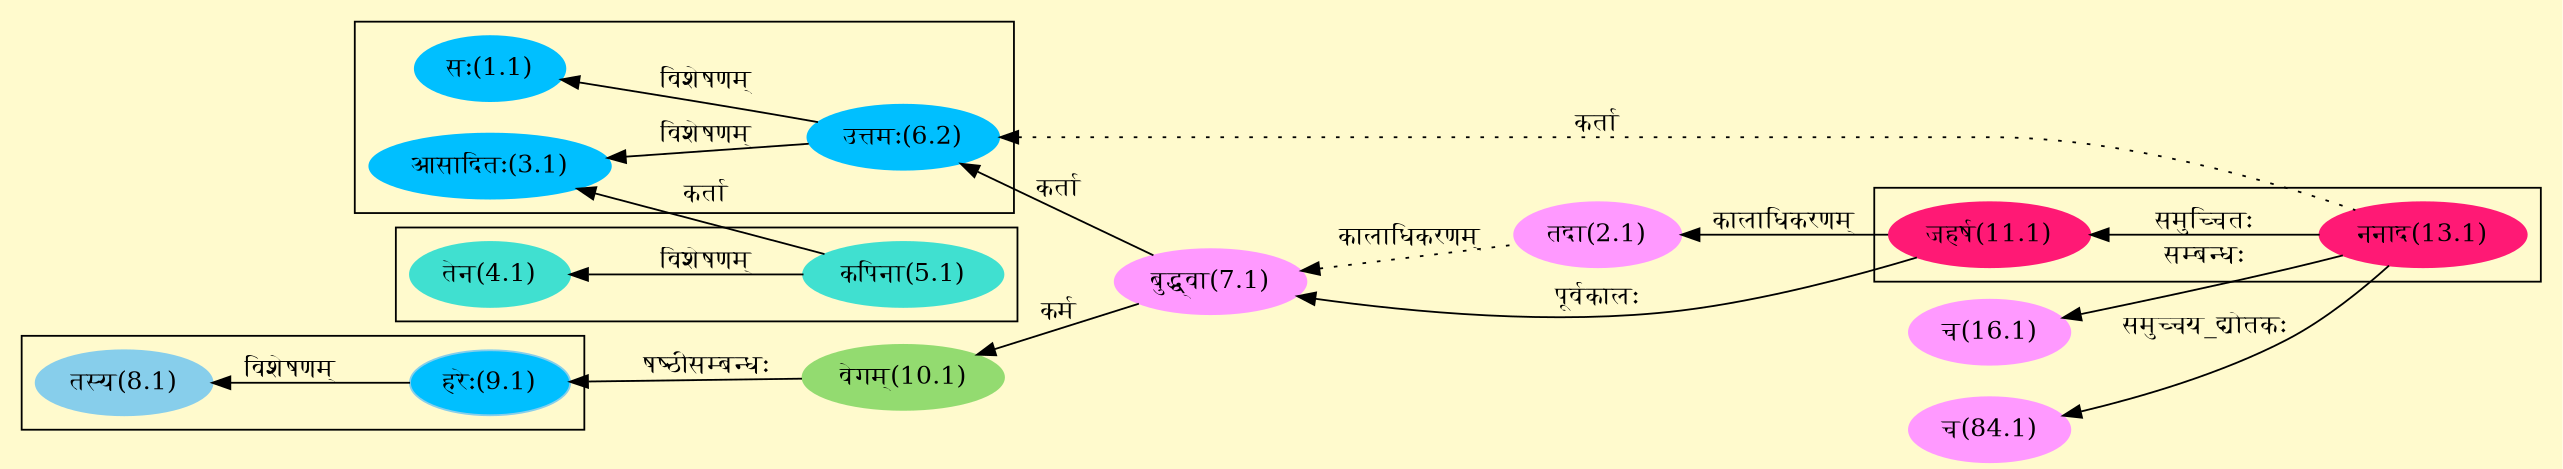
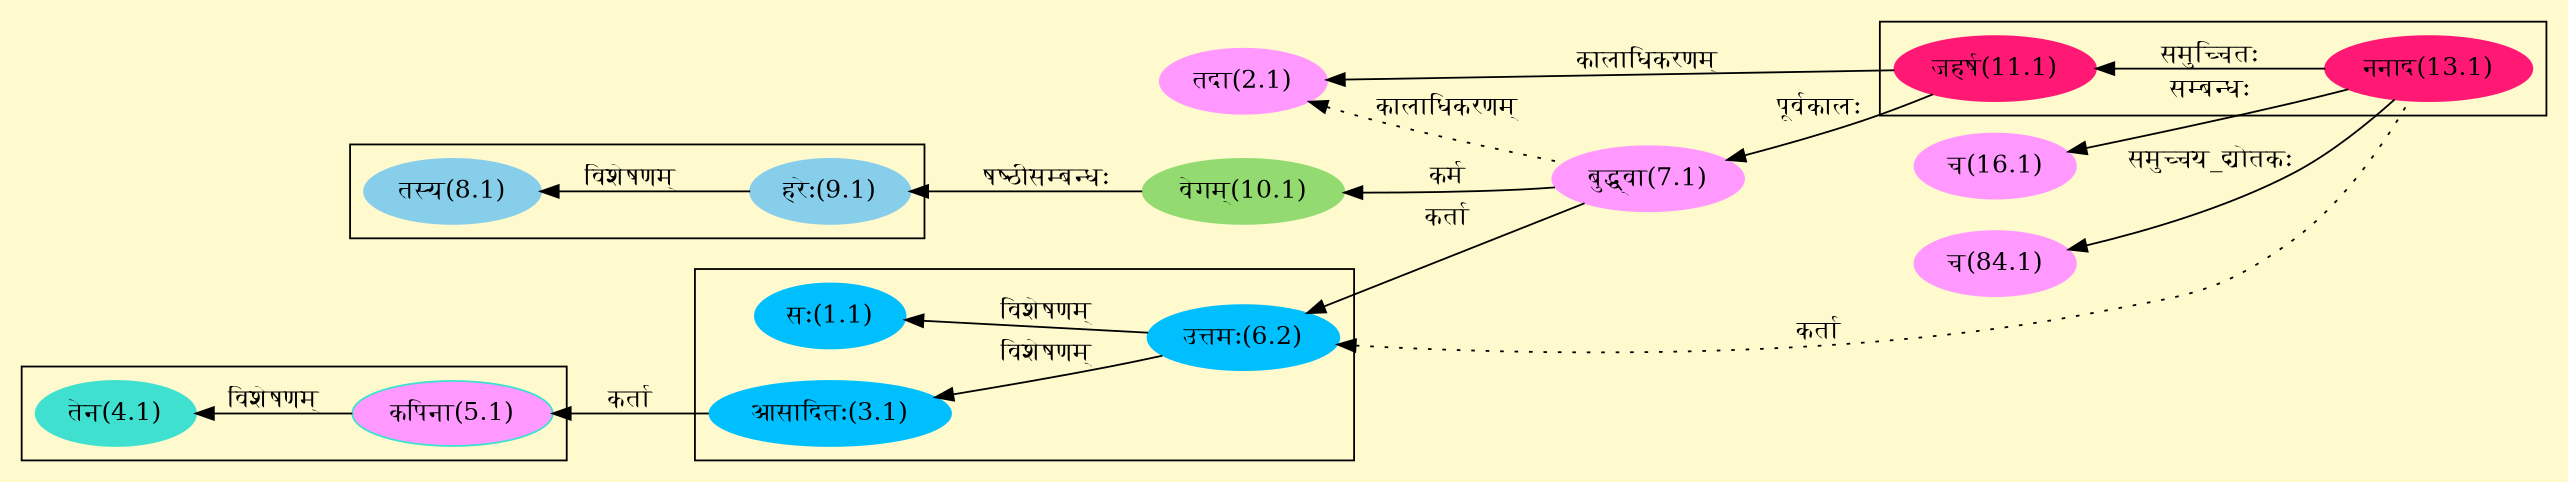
edge "कपिना(5.1)" -> "आसादितः(3.1)": reversed
edge "तदा(2.1)" -> "बुद्ध्वा(7.1)": reversed
node "कपिना(5.1)": fillcolor #40e0d0 -> #ff99ff
node "हरेः(9.1)": fillcolor #00bfff -> #87ceeb
